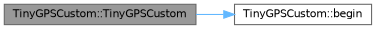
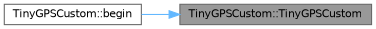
edge "TinyGPSCustom::TinyGPSCustom" -> "TinyGPSCustom::begin": reversed
